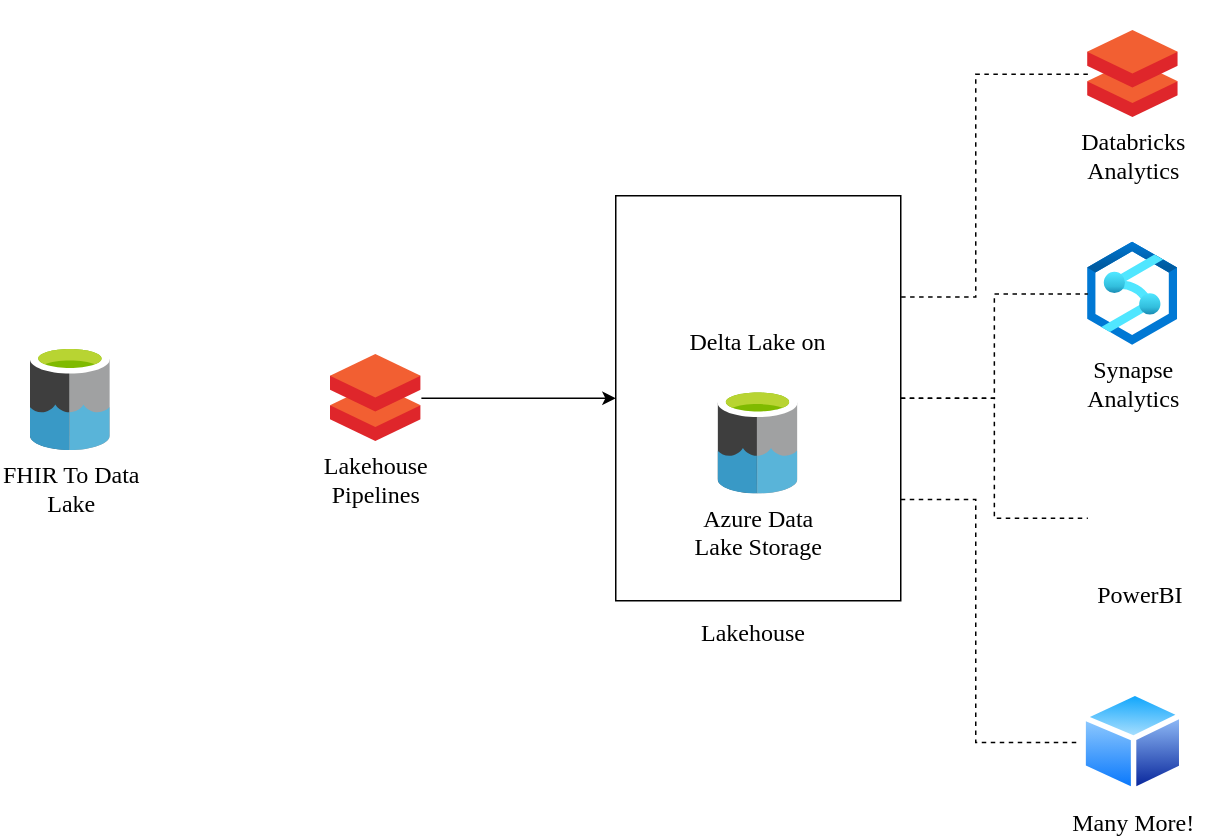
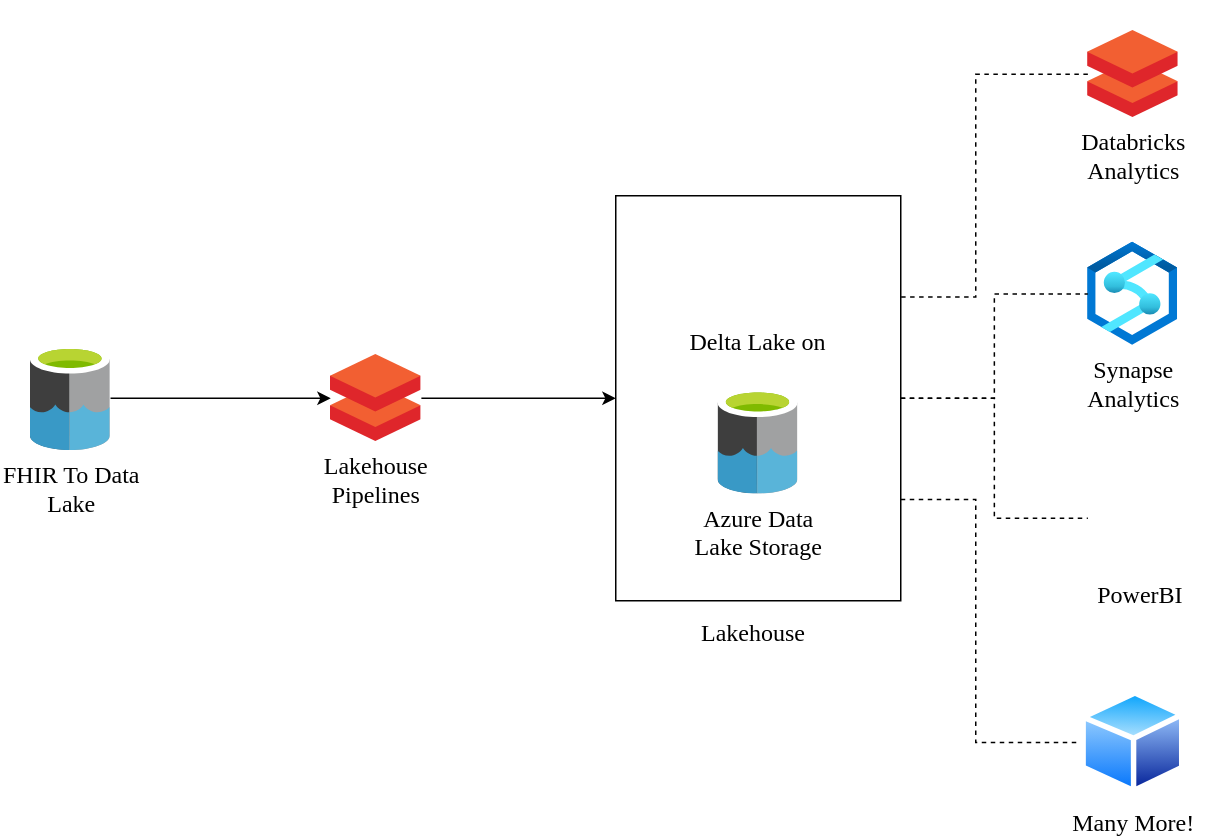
edge "FHIR To Data Lake" -> "Lakehouse Pipelines": added
